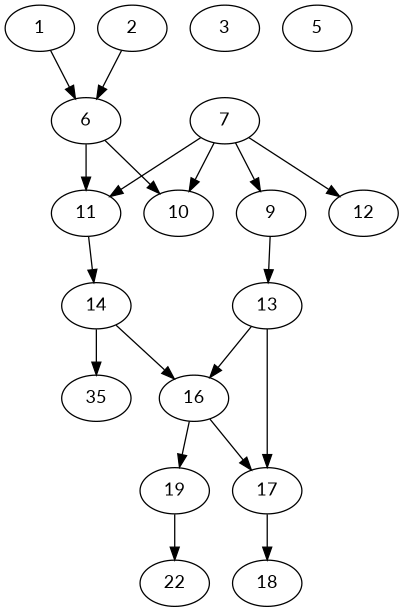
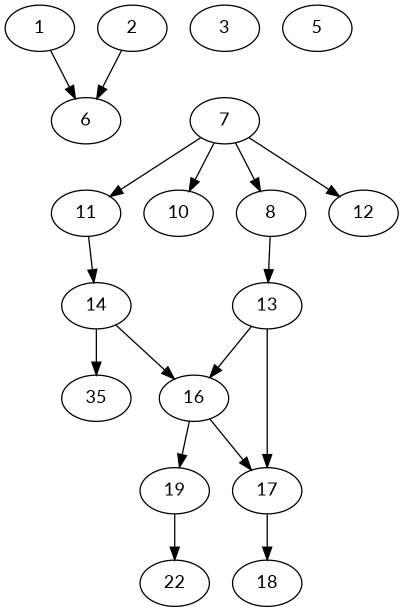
edge "6" -> "11": removed
edge "6" -> "10": removed
node "9": label "9" -> "8"
